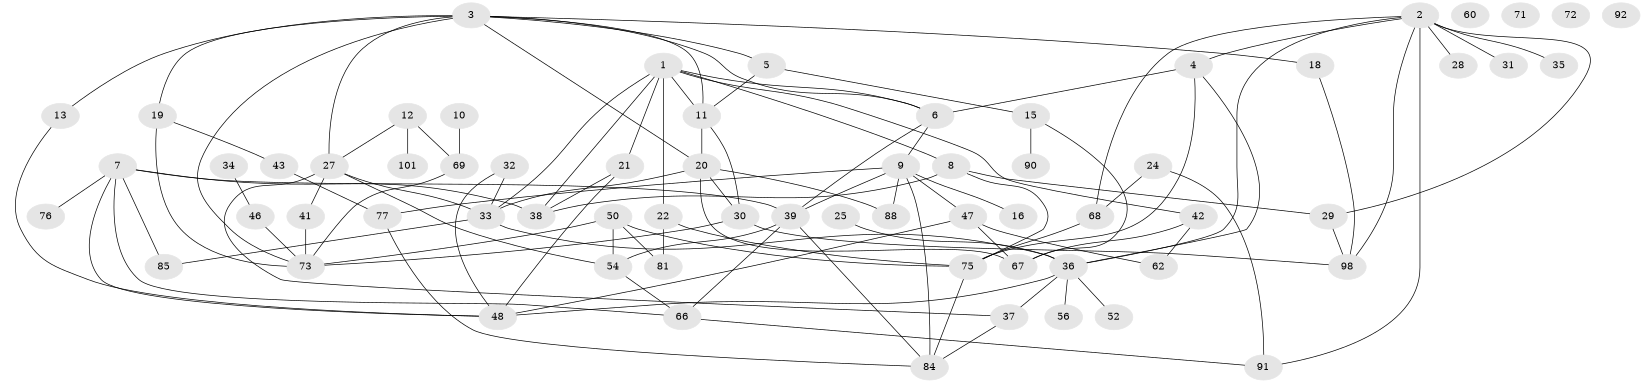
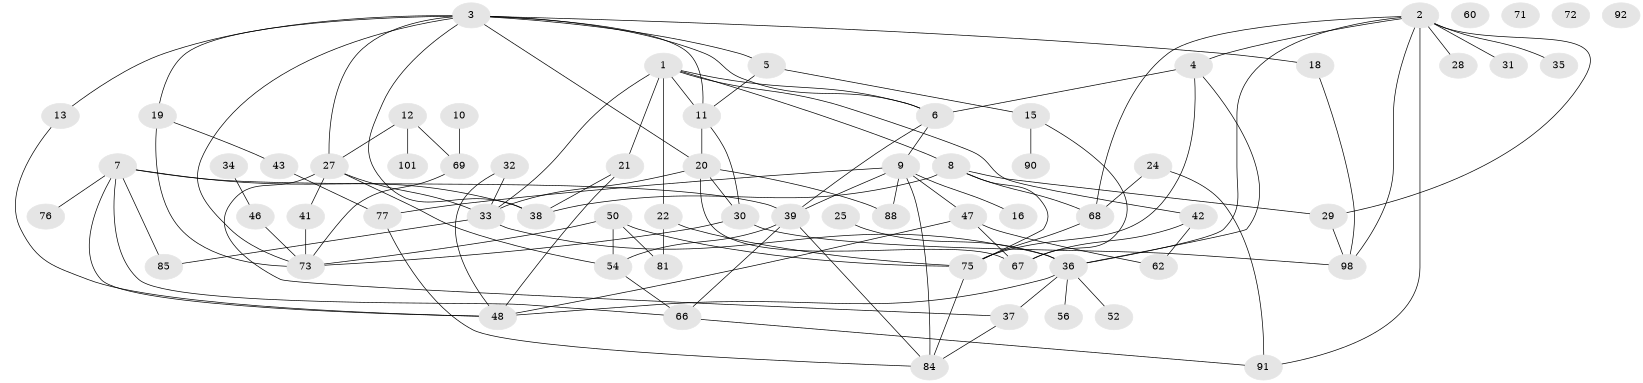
edge "1" -- "38": now "3" -- "38"
edge "8" -- "68": added
